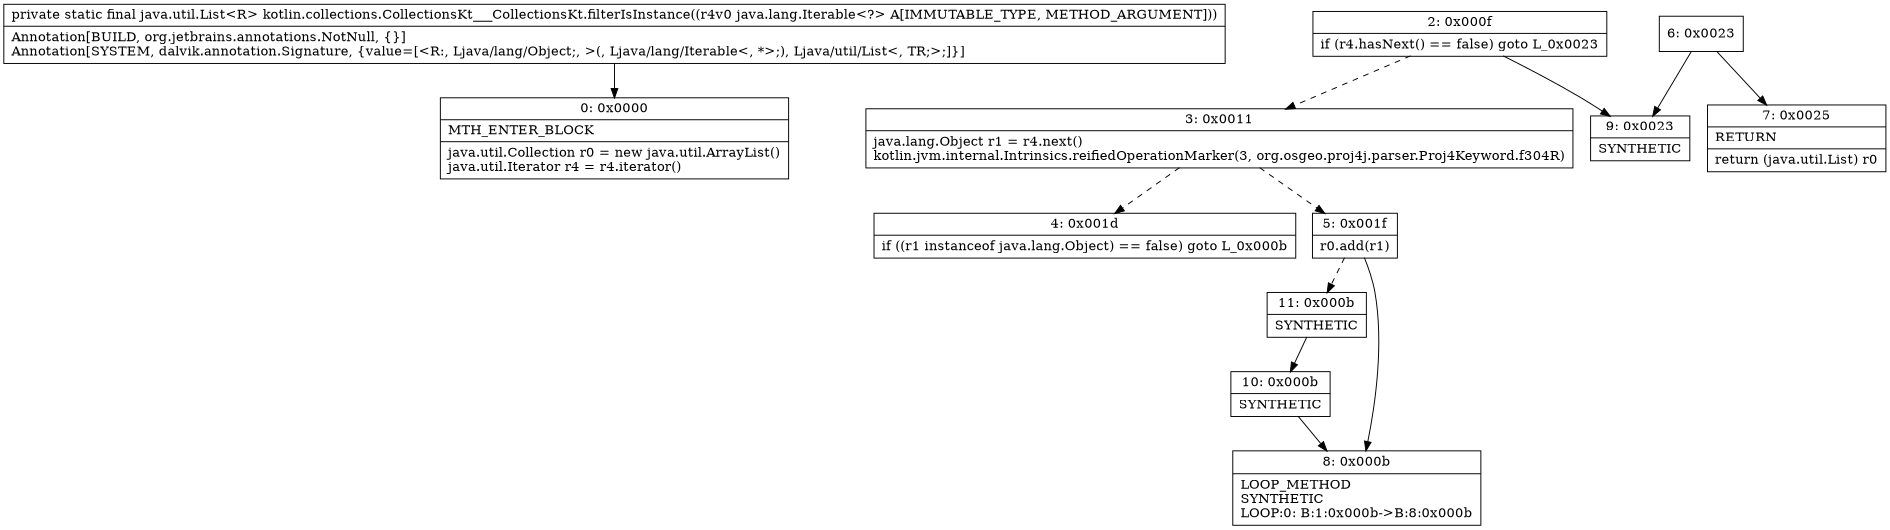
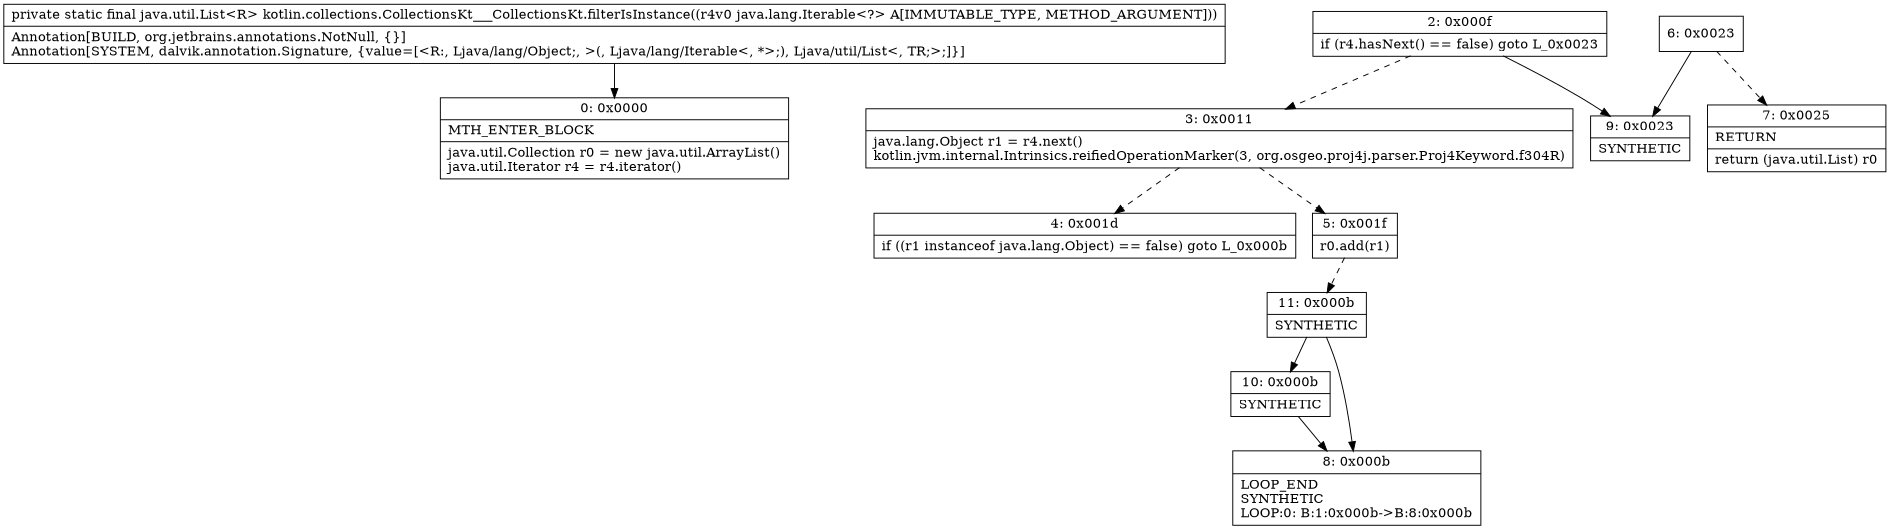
edge "6: 0x0023" -> "7: 0x0025": style solid -> dashed
edge "5: 0x001f" -> "8: 0x000b": now "11: 0x000b" -> "8: 0x000b"
node "8: 0x000b": text "LOOP_METHOD" -> "LOOP_END"
